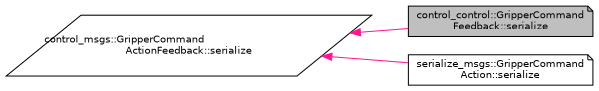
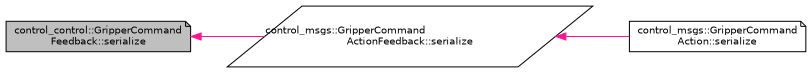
edge "control_control::GripperCommand Feedback::serialize" -> "control_msgs::GripperCommand ActionFeedback::serialize": reversed
node "serialize_msgs::GripperCommand Action::serialize": label "serialize_msgs::GripperCommand Action::serialize" -> "control_msgs::GripperCommand Action::serialize"
